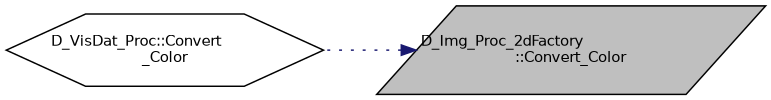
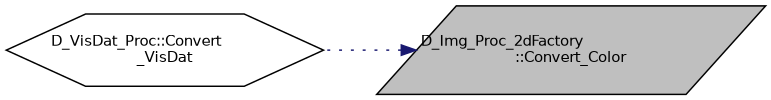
node "D_VisDat_Proc::Convert _Color": label "D_VisDat_Proc::Convert _Color" -> "D_VisDat_Proc::Convert _VisDat"
